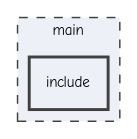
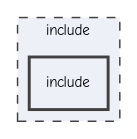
cluster "main": label "main" -> "include"
